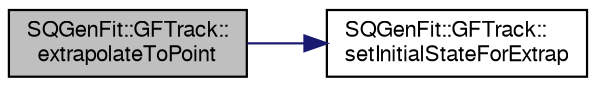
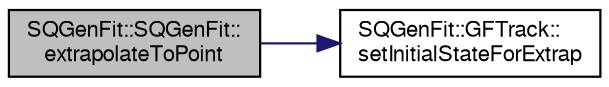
node "SQGenFit::GFTrack:: extrapolateToPoint": label "SQGenFit::GFTrack:: extrapolateToPoint" -> "SQGenFit::SQGenFit:: extrapolateToPoint"
